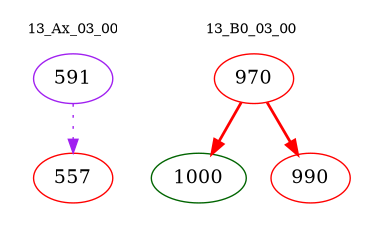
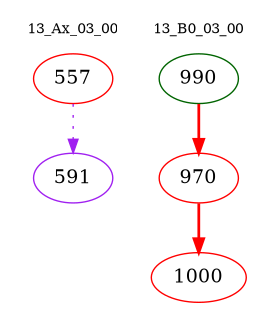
edge "591" -> "557": reversed
edge "970" -> "990": reversed
node "1000": color darkgreen -> red
node "990": color red -> darkgreen
